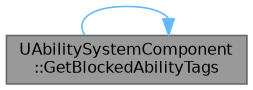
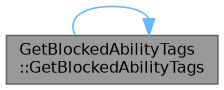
node "UAbilitySystemComponent ::GetBlockedAbilityTags": label "UAbilitySystemComponent ::GetBlockedAbilityTags" -> "GetBlockedAbilityTags ::GetBlockedAbilityTags"
